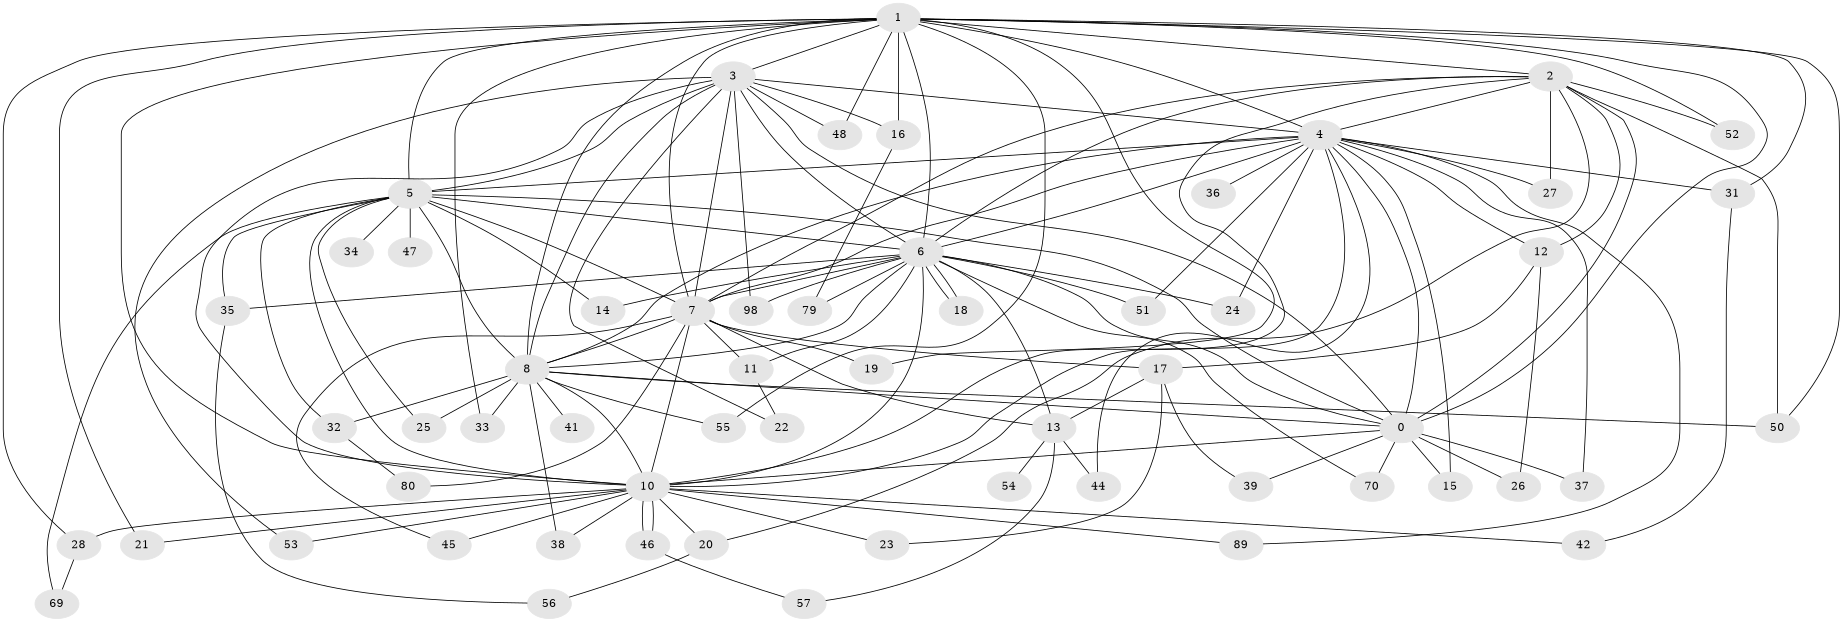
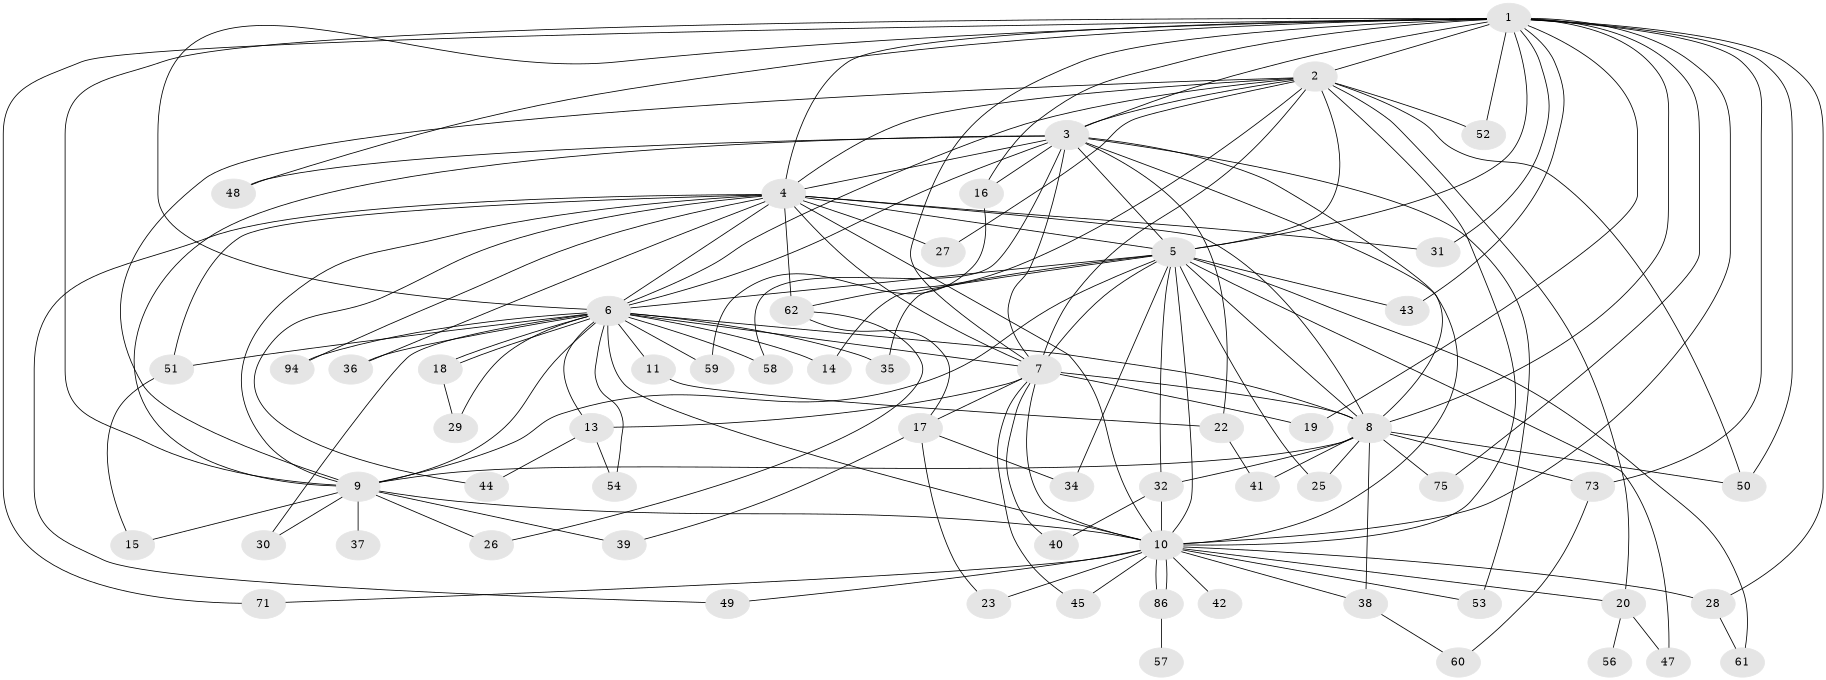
edge "2" -- "3": added
edge "2" -- "5": added
edge "4" -- "37": removed
node "12": label "12" -> "62"
edge "4" -- "15": now "51" -- "15"
node "98": label "98" -> "58"
node "79": label "79" -> "59"
node "24": label "24" -> "94"
node "43": added
edge "6" -- "36": added
edge "7" -- "11": removed
edge "17" -- "13": now "17" -- "34"
edge "6" -- "54": added
edge "31" -- "42": removed
edge "8" -- "10": now "32" -- "10"
node "29": added
node "33": label "33" -> "73"
node "55": label "55" -> "75"
node "0": label "0" -> "9"
edge "22" -- "41": added
node "80": label "80" -> "40"
node "70": label "70" -> "30"
node "21": label "21" -> "71"
node "46": label "46" -> "86"
node "89": label "89" -> "49"
edge "13" -- "57": removed
edge "35" -- "56": removed
node "69": label "69" -> "61"
edge "20" -- "47": added
node "60": added
